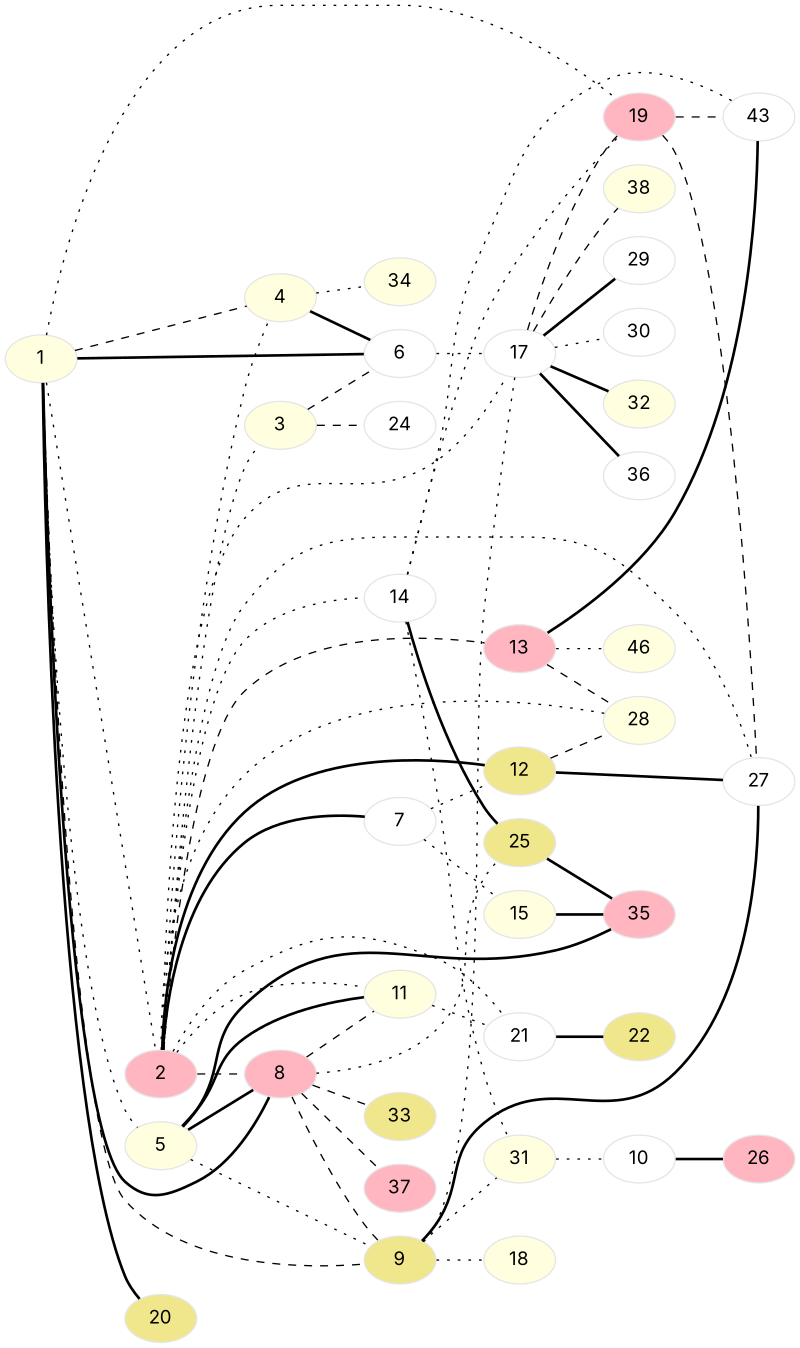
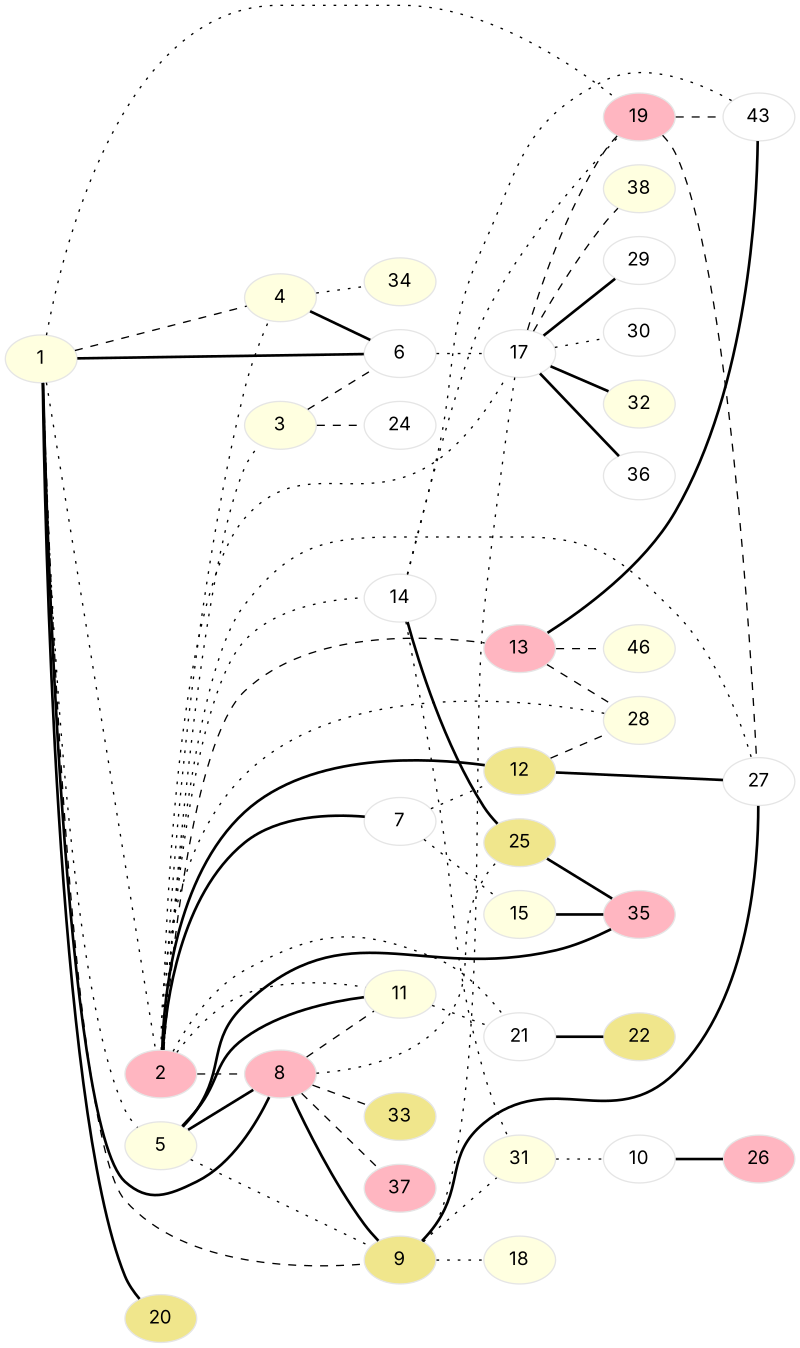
edge "13" -- "46": style dotted -> dashed
edge "8" -- "9": style dashed -> bold
